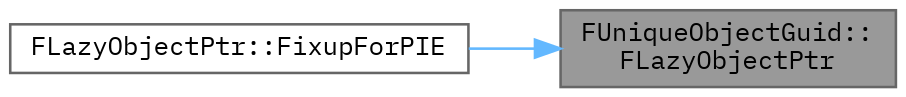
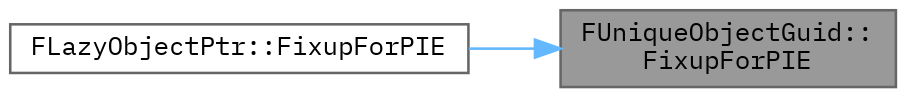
node "FUniqueObjectGuid:: FLazyObjectPtr": label "FUniqueObjectGuid:: FLazyObjectPtr" -> "FUniqueObjectGuid:: FixupForPIE"
